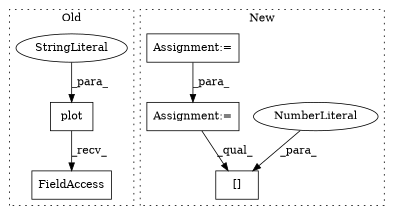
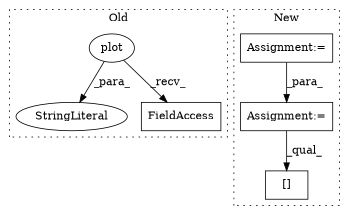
edge "StringLiteral" -> "plot": reversed
node "plot": shape box -> ellipse
node "NumberLiteral": removed
